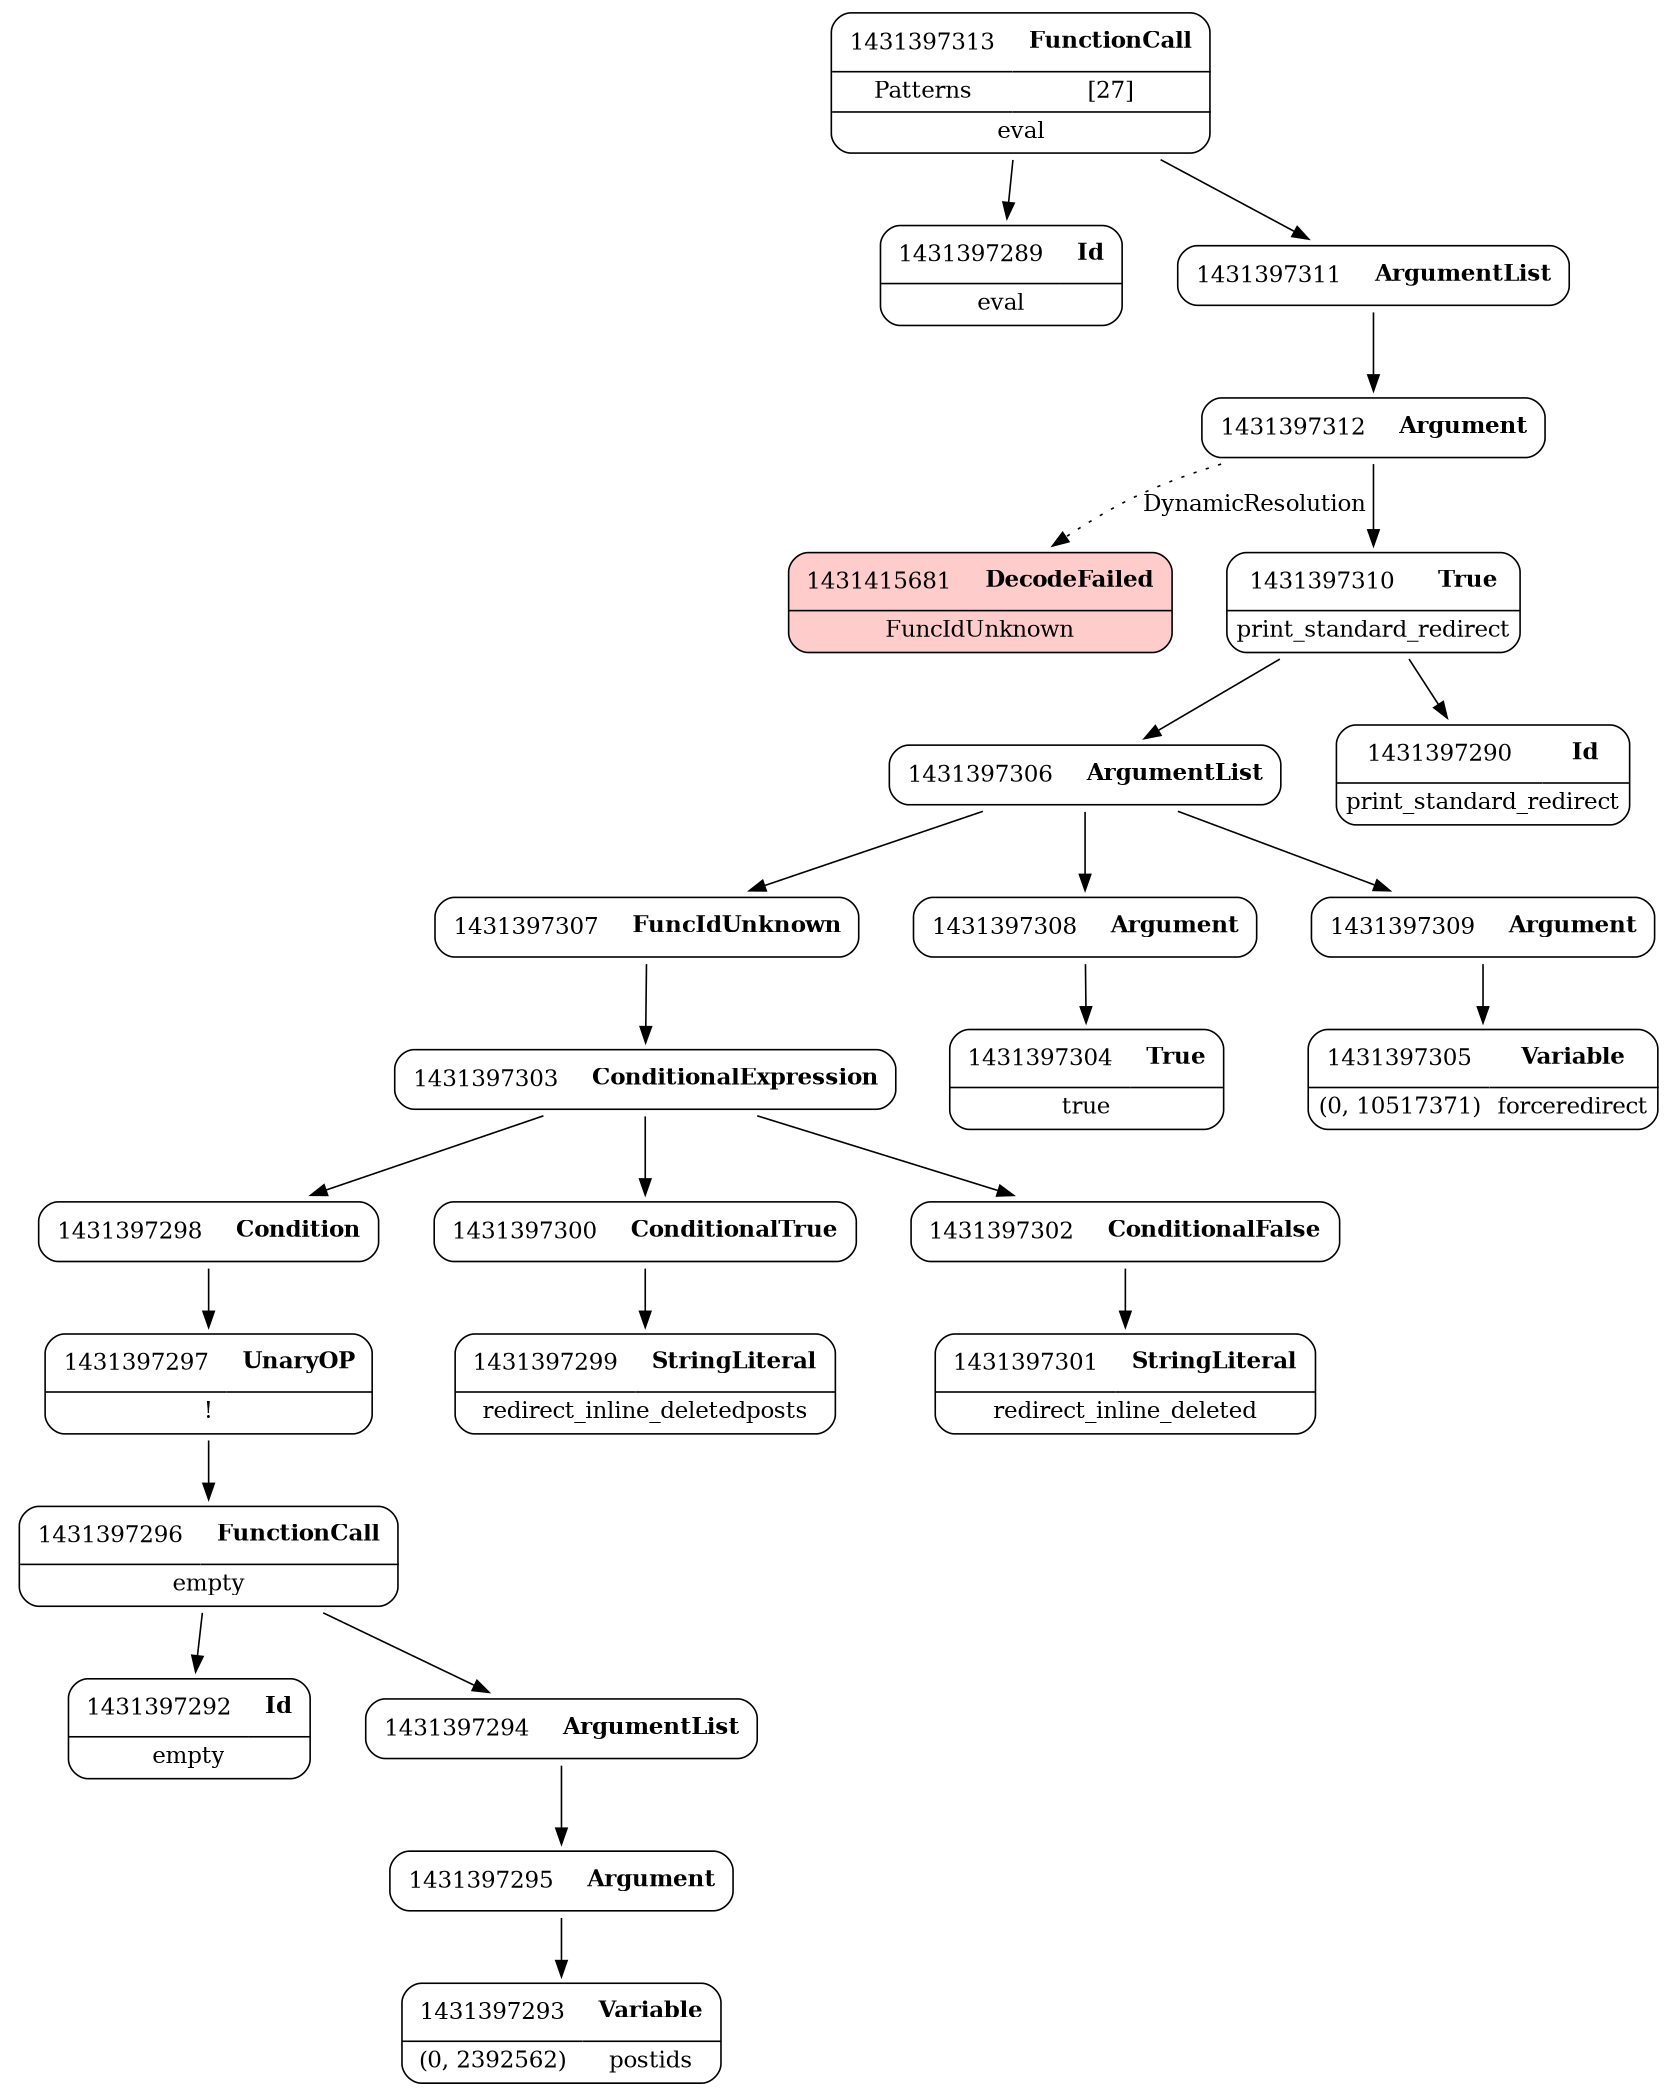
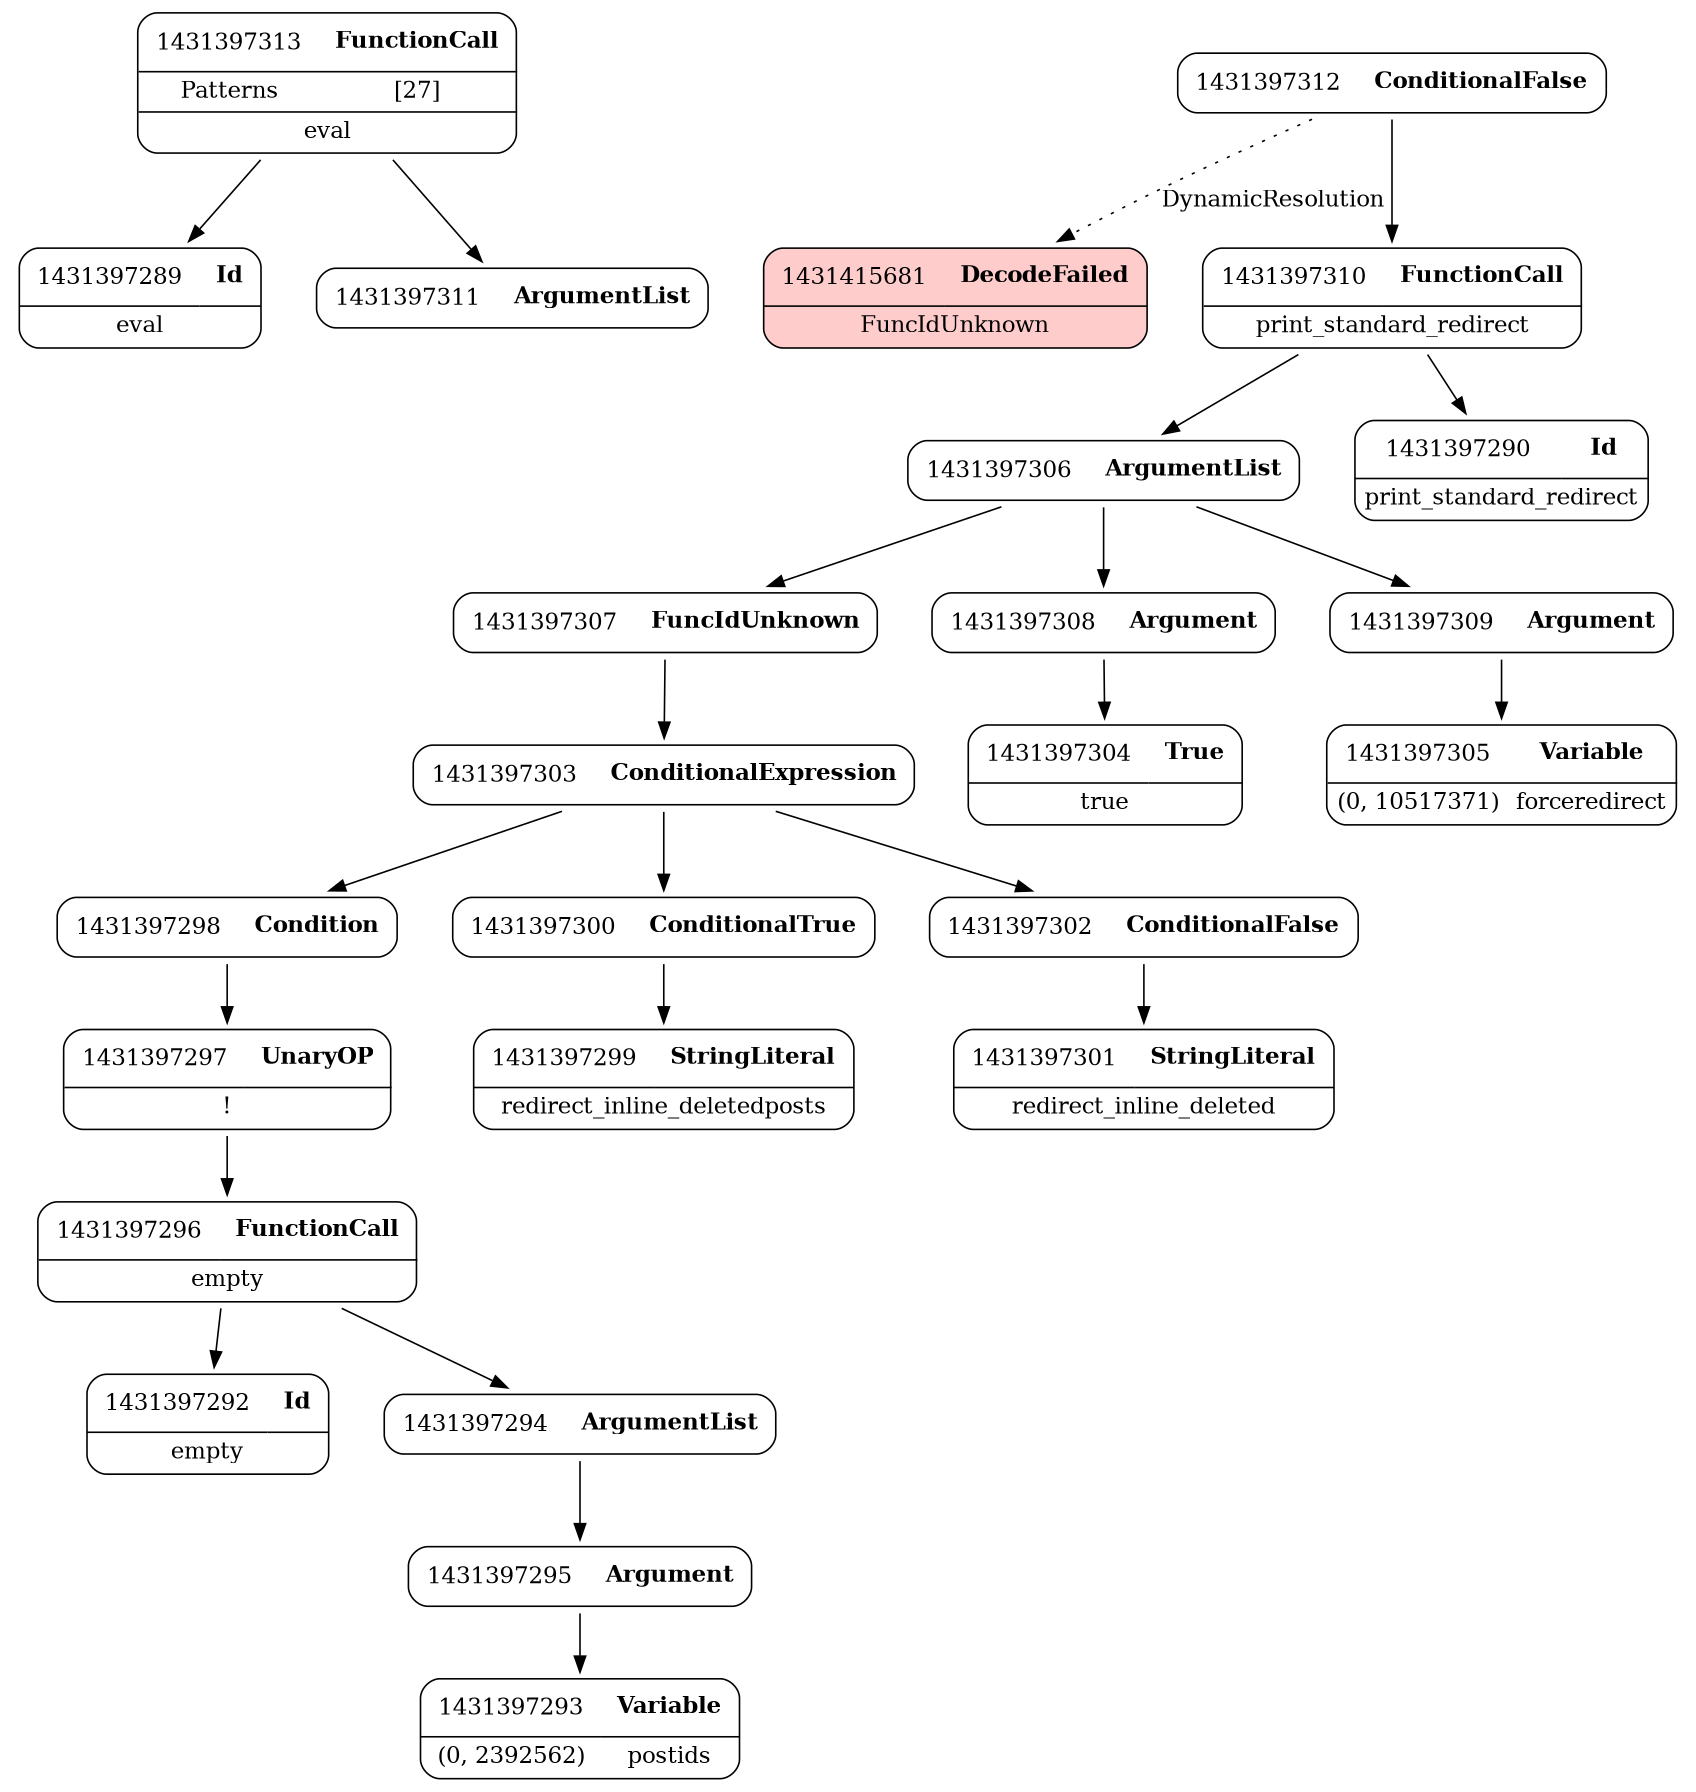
edge "1431397311" -> "1431397312": removed
node "1431397312": text "Argument" -> "ConditionalFalse"
node "1431397310": text "True" -> "FunctionCall"
